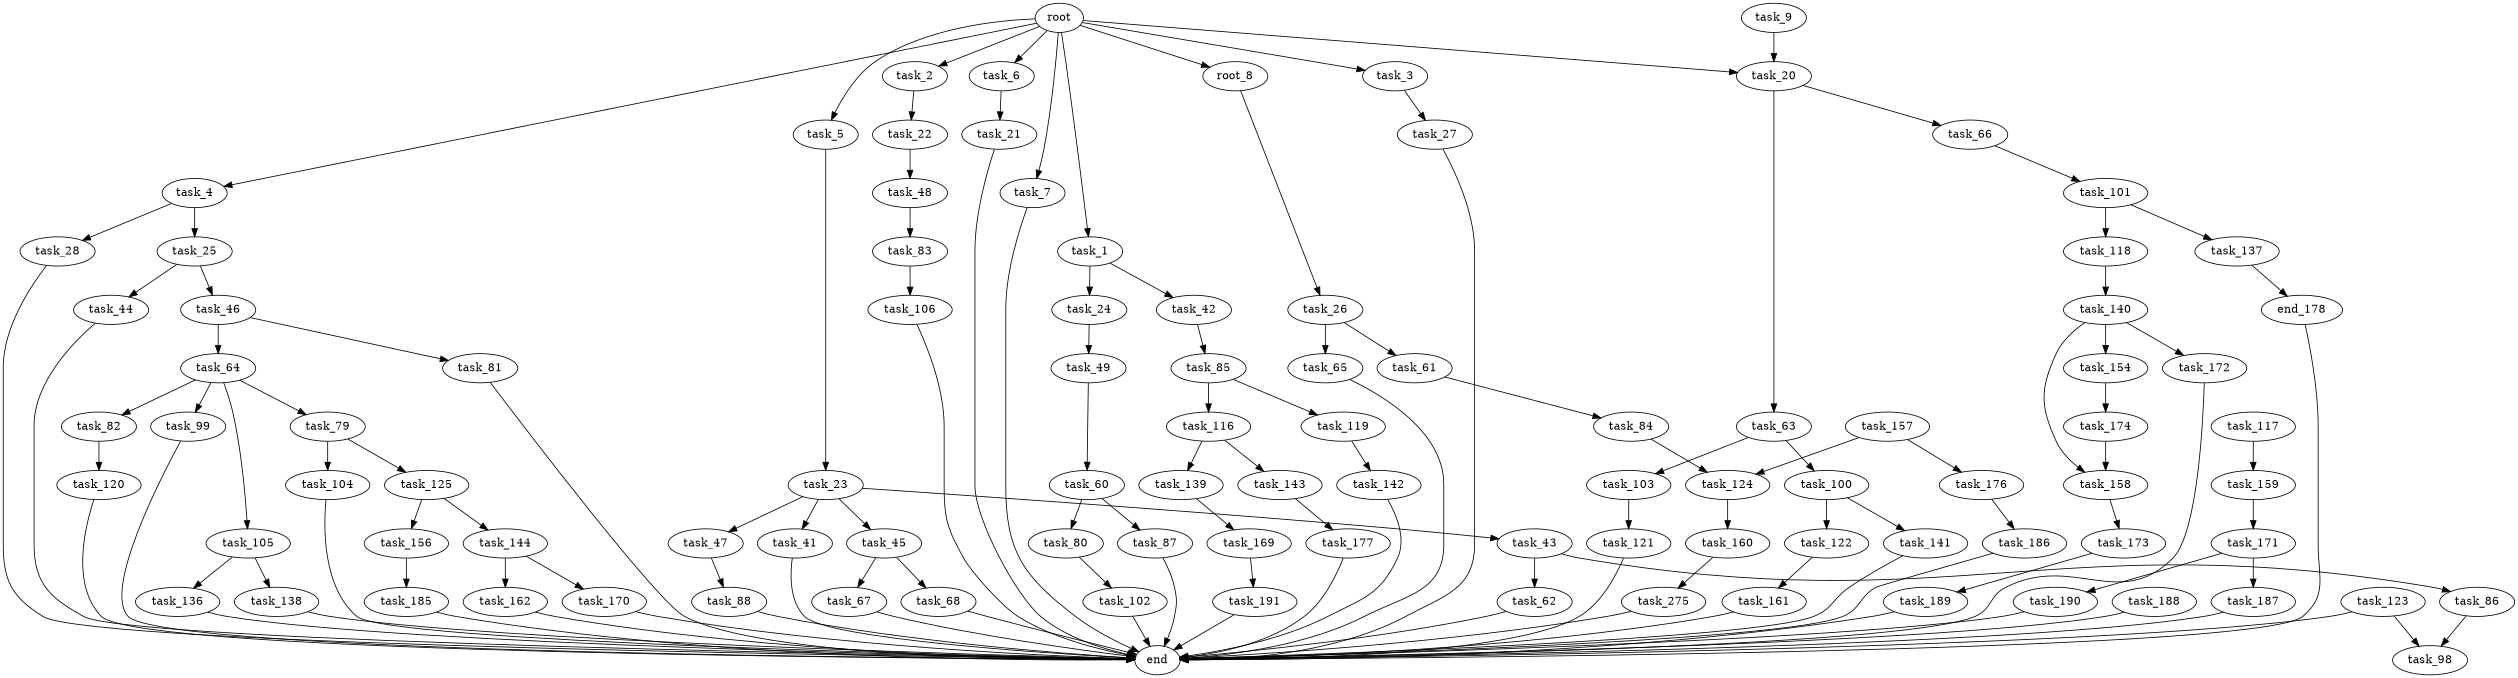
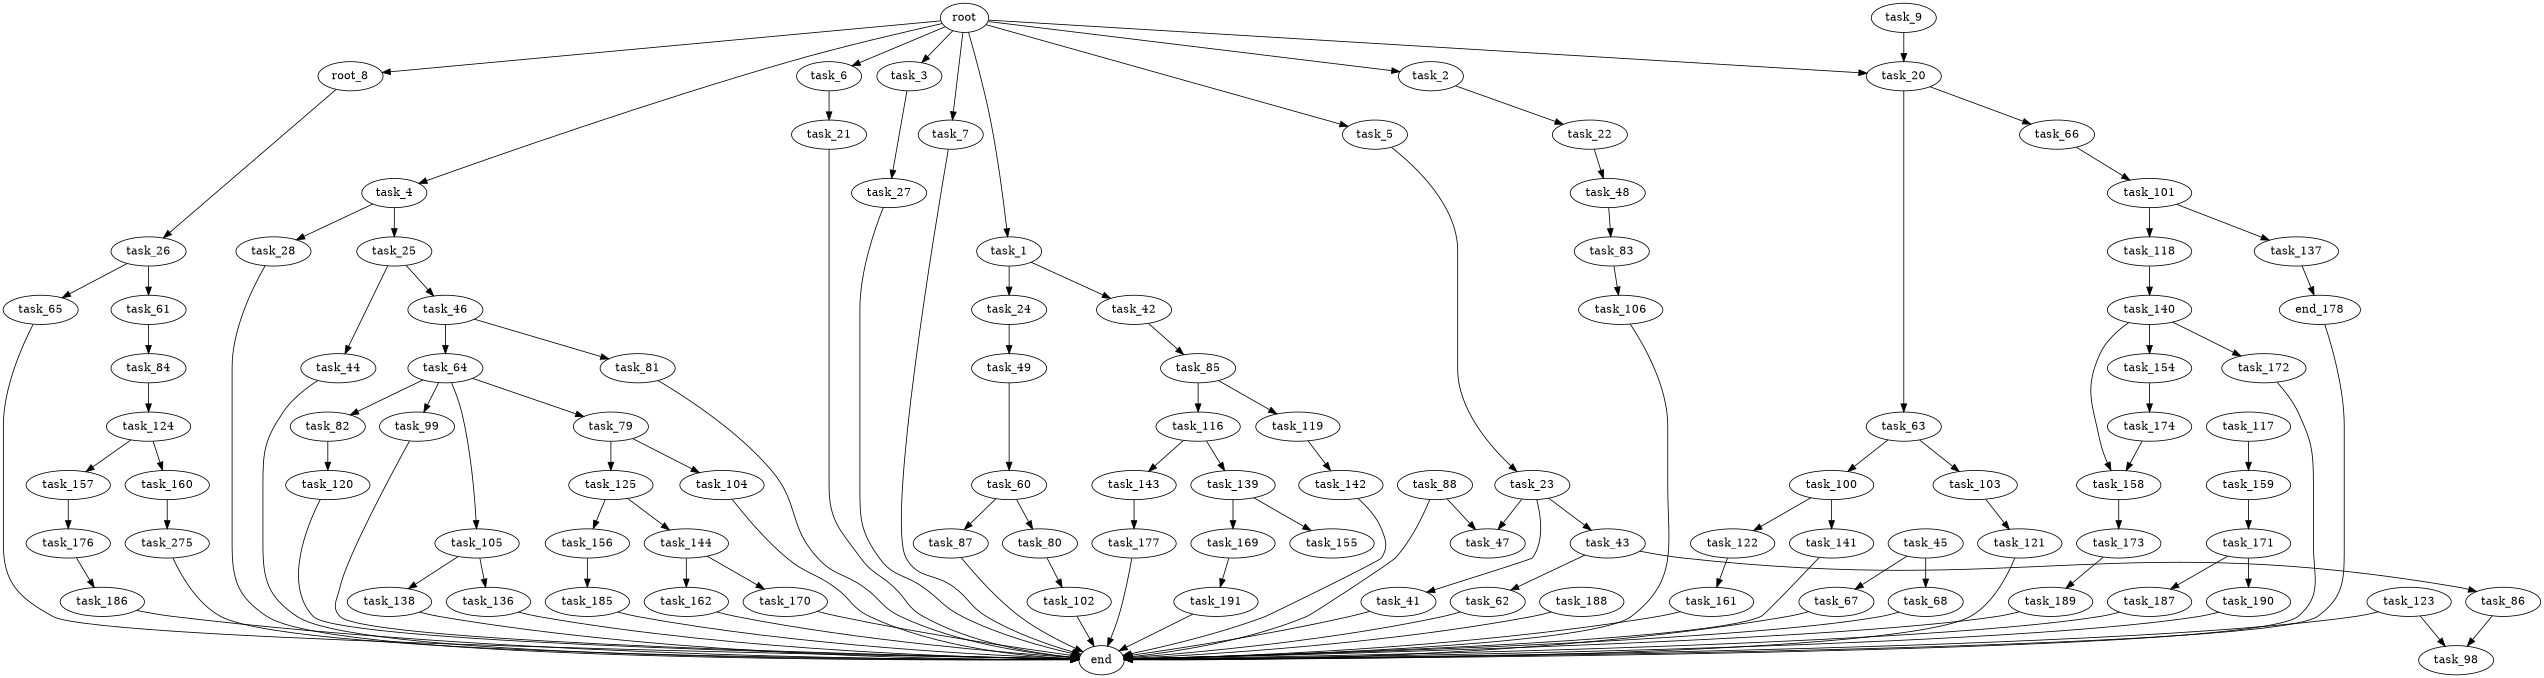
edge "task_157" -> "task_124": reversed
edge "task_23" -> "task_45": removed
node "task_155": added
edge "task_47" -> "task_88": reversed
